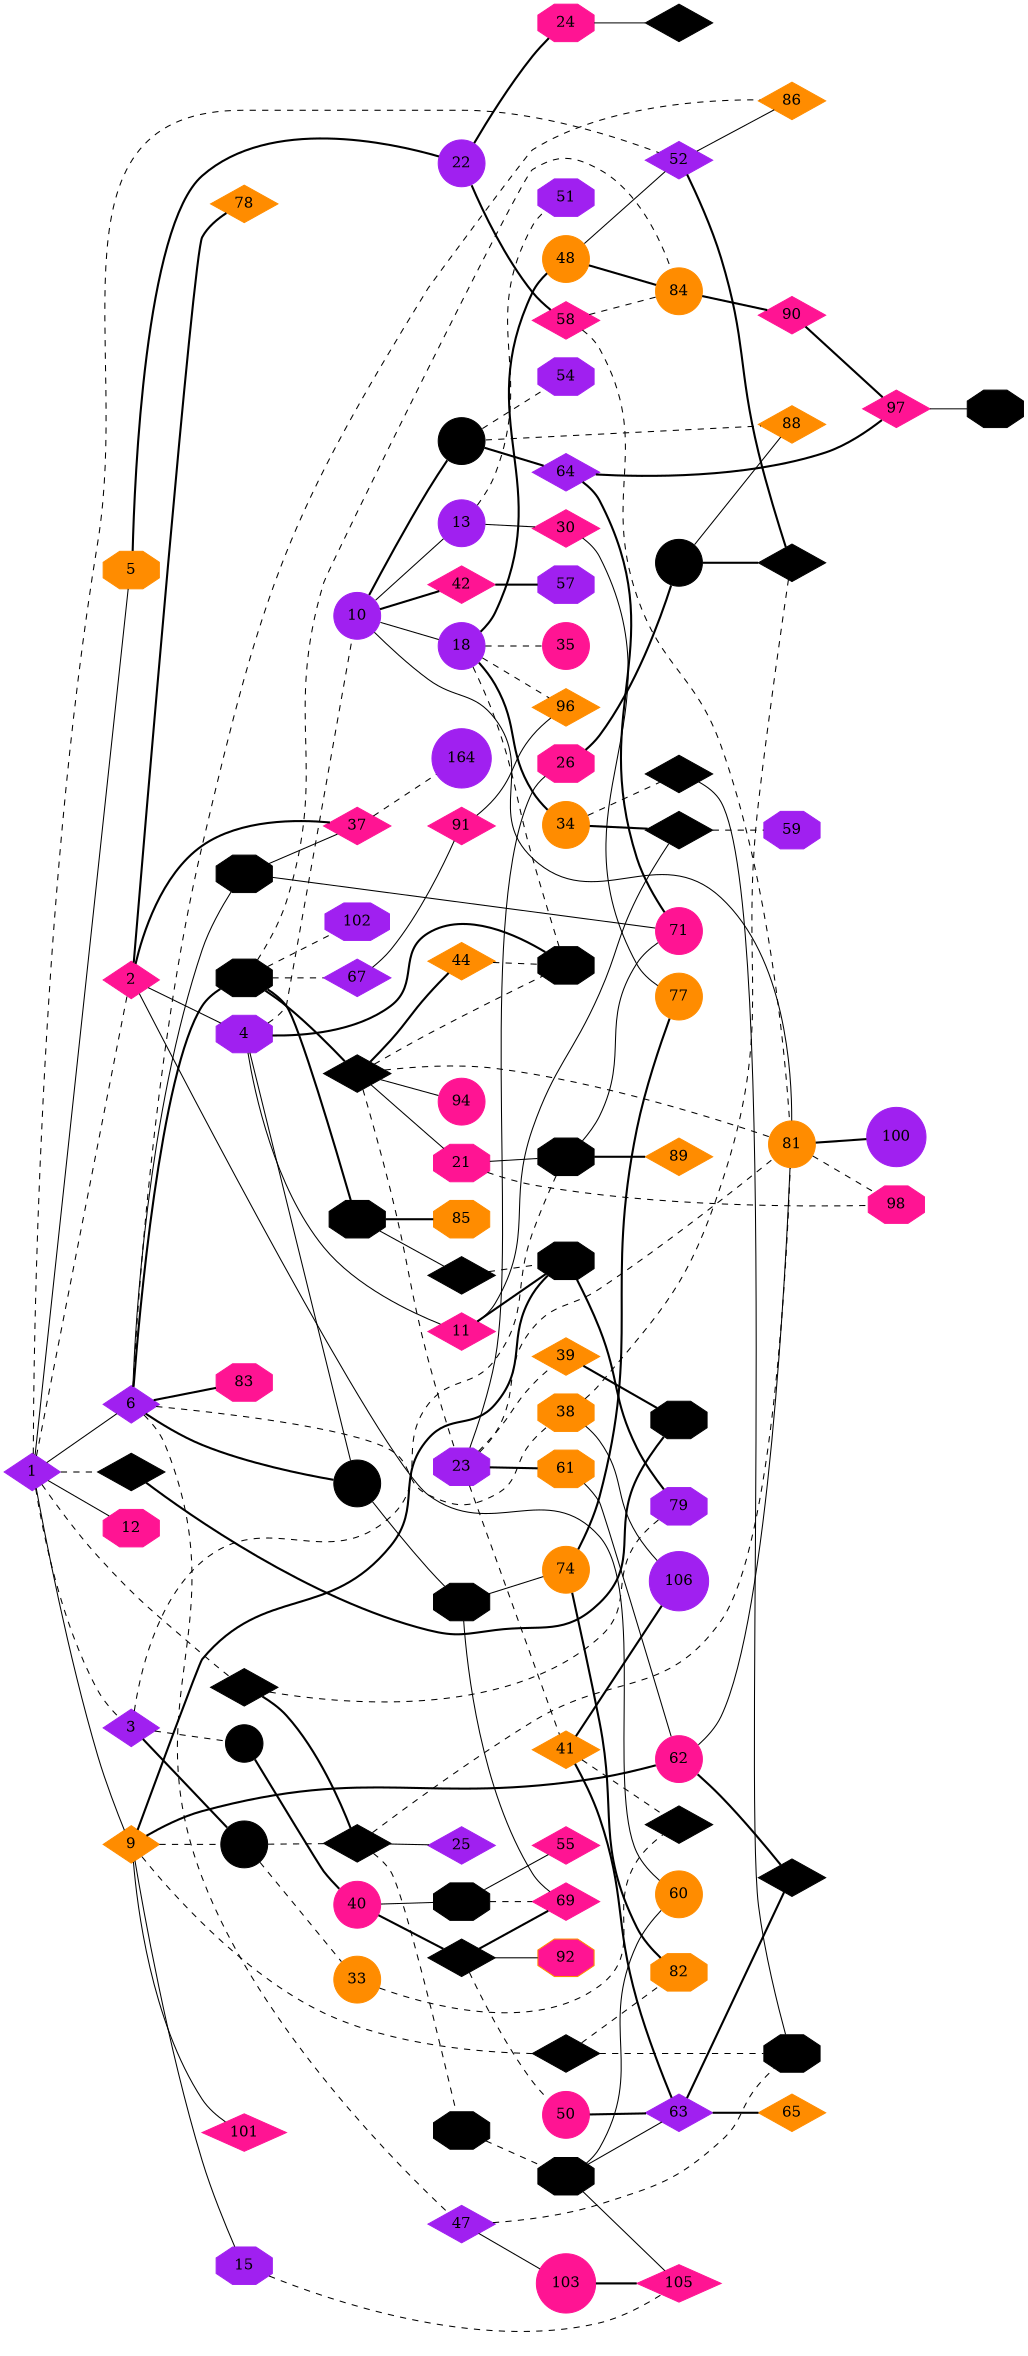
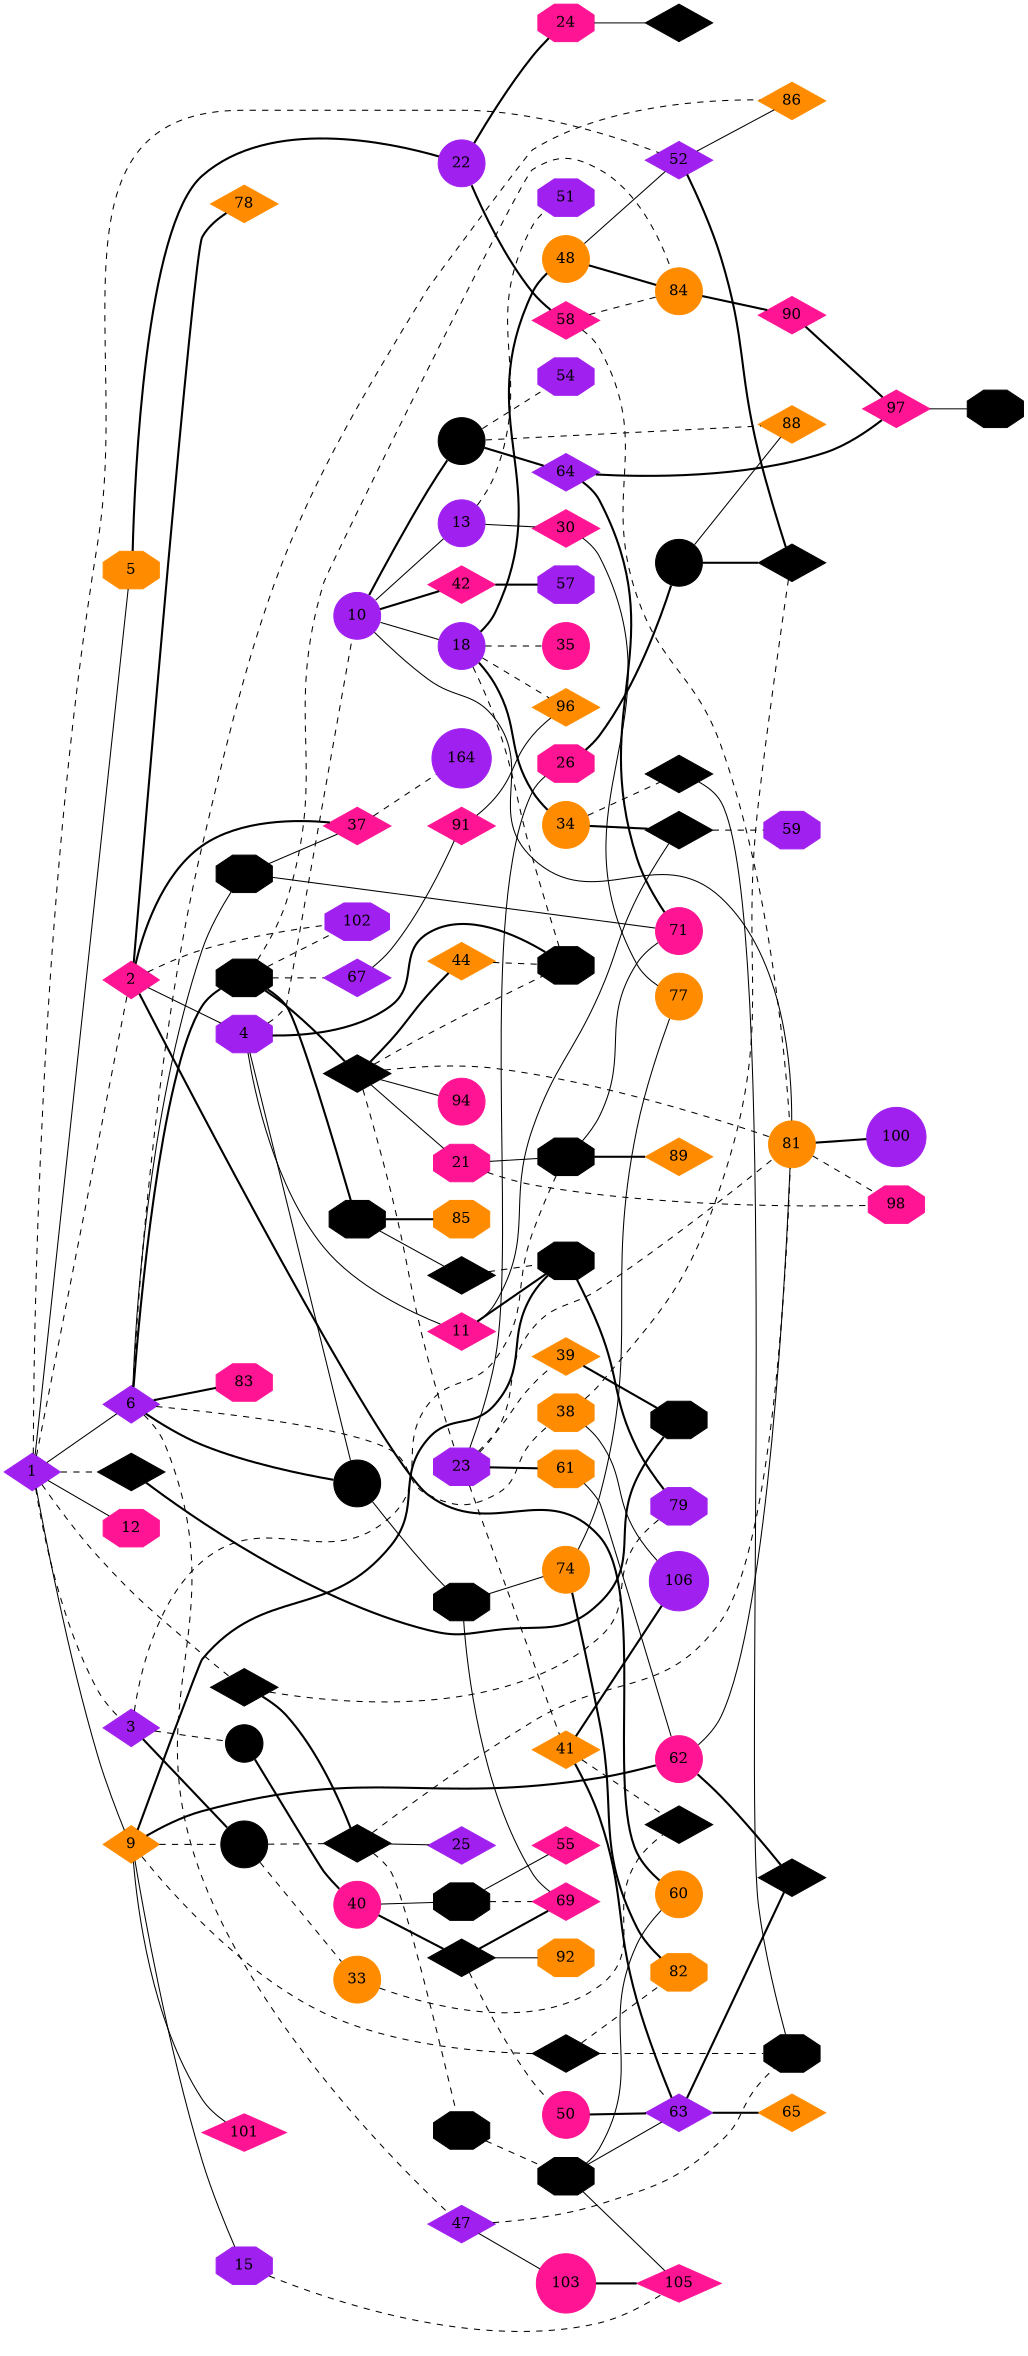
edge "102" -- "2": added
edge "77" -- "74": style bold -> solid
edge "2" -- "60": style solid -> bold
node "92": fillcolor deeppink -> darkorange
